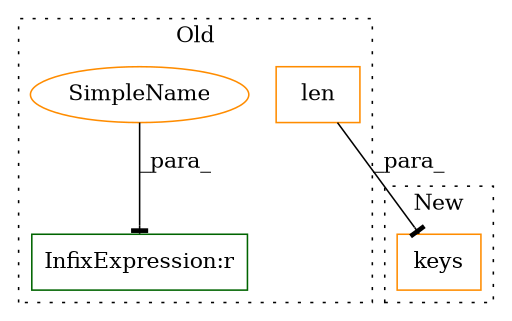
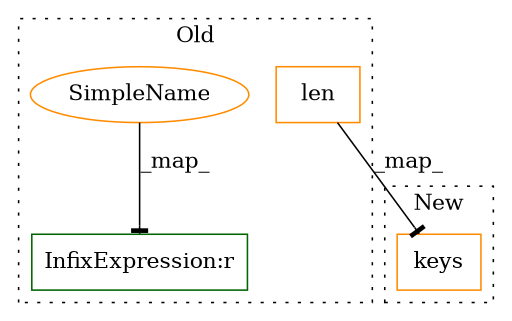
edge "SimpleName" -> "InfixExpression:r": label "_para_" -> "_map_"
edge "len" -> "keys": label "_para_" -> "_map_"
